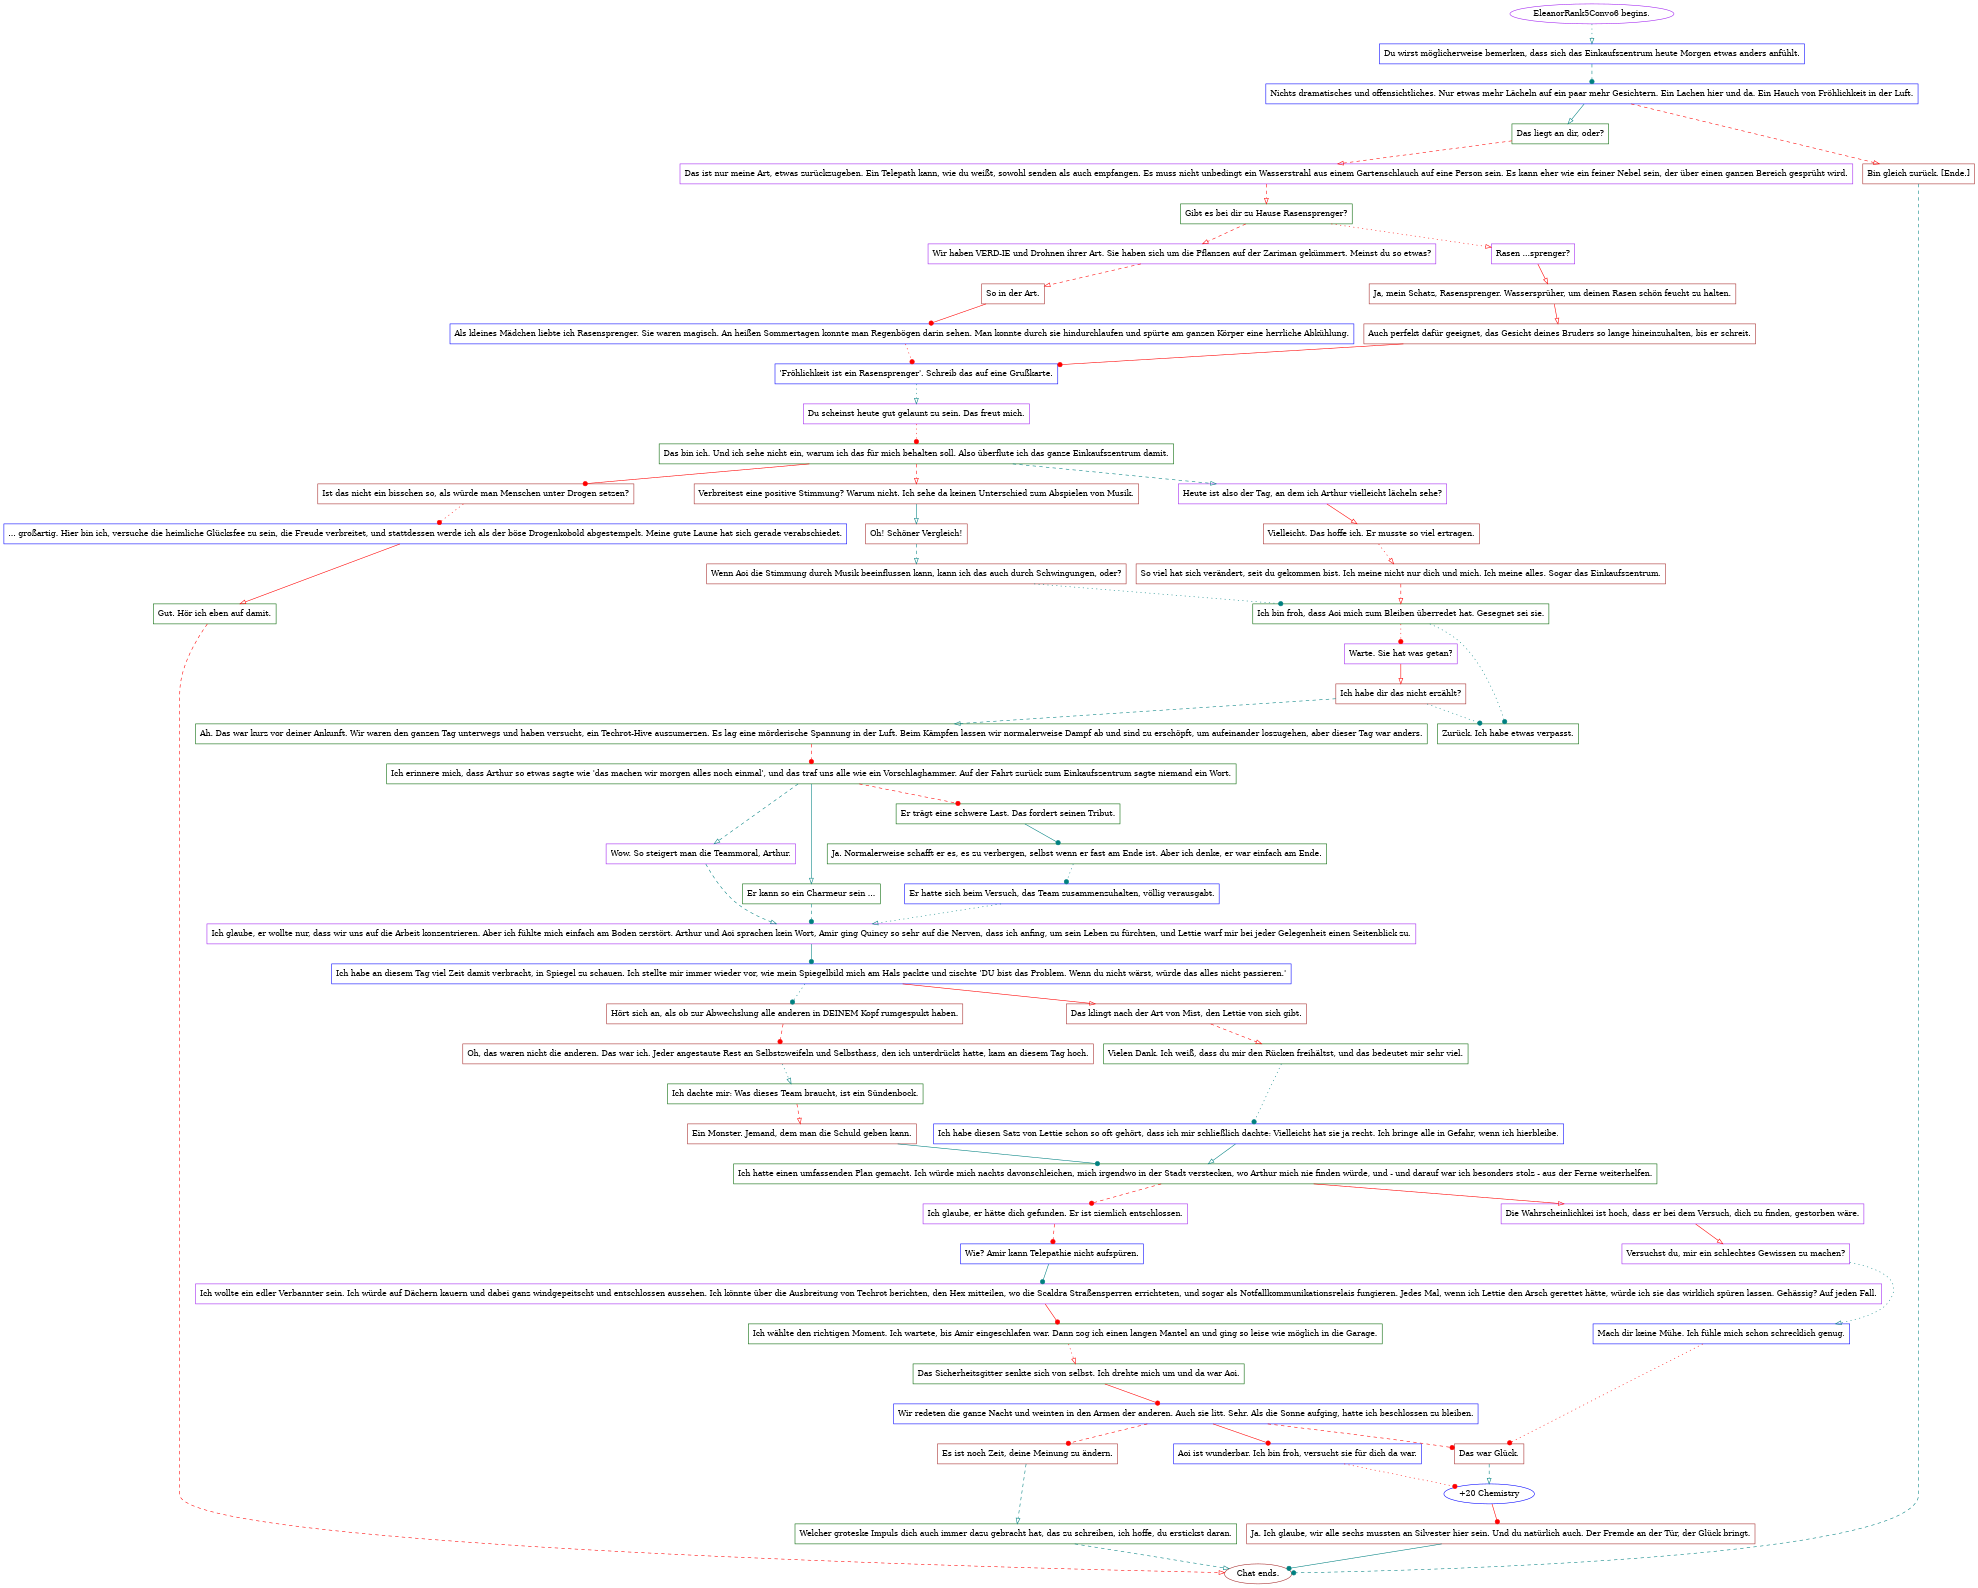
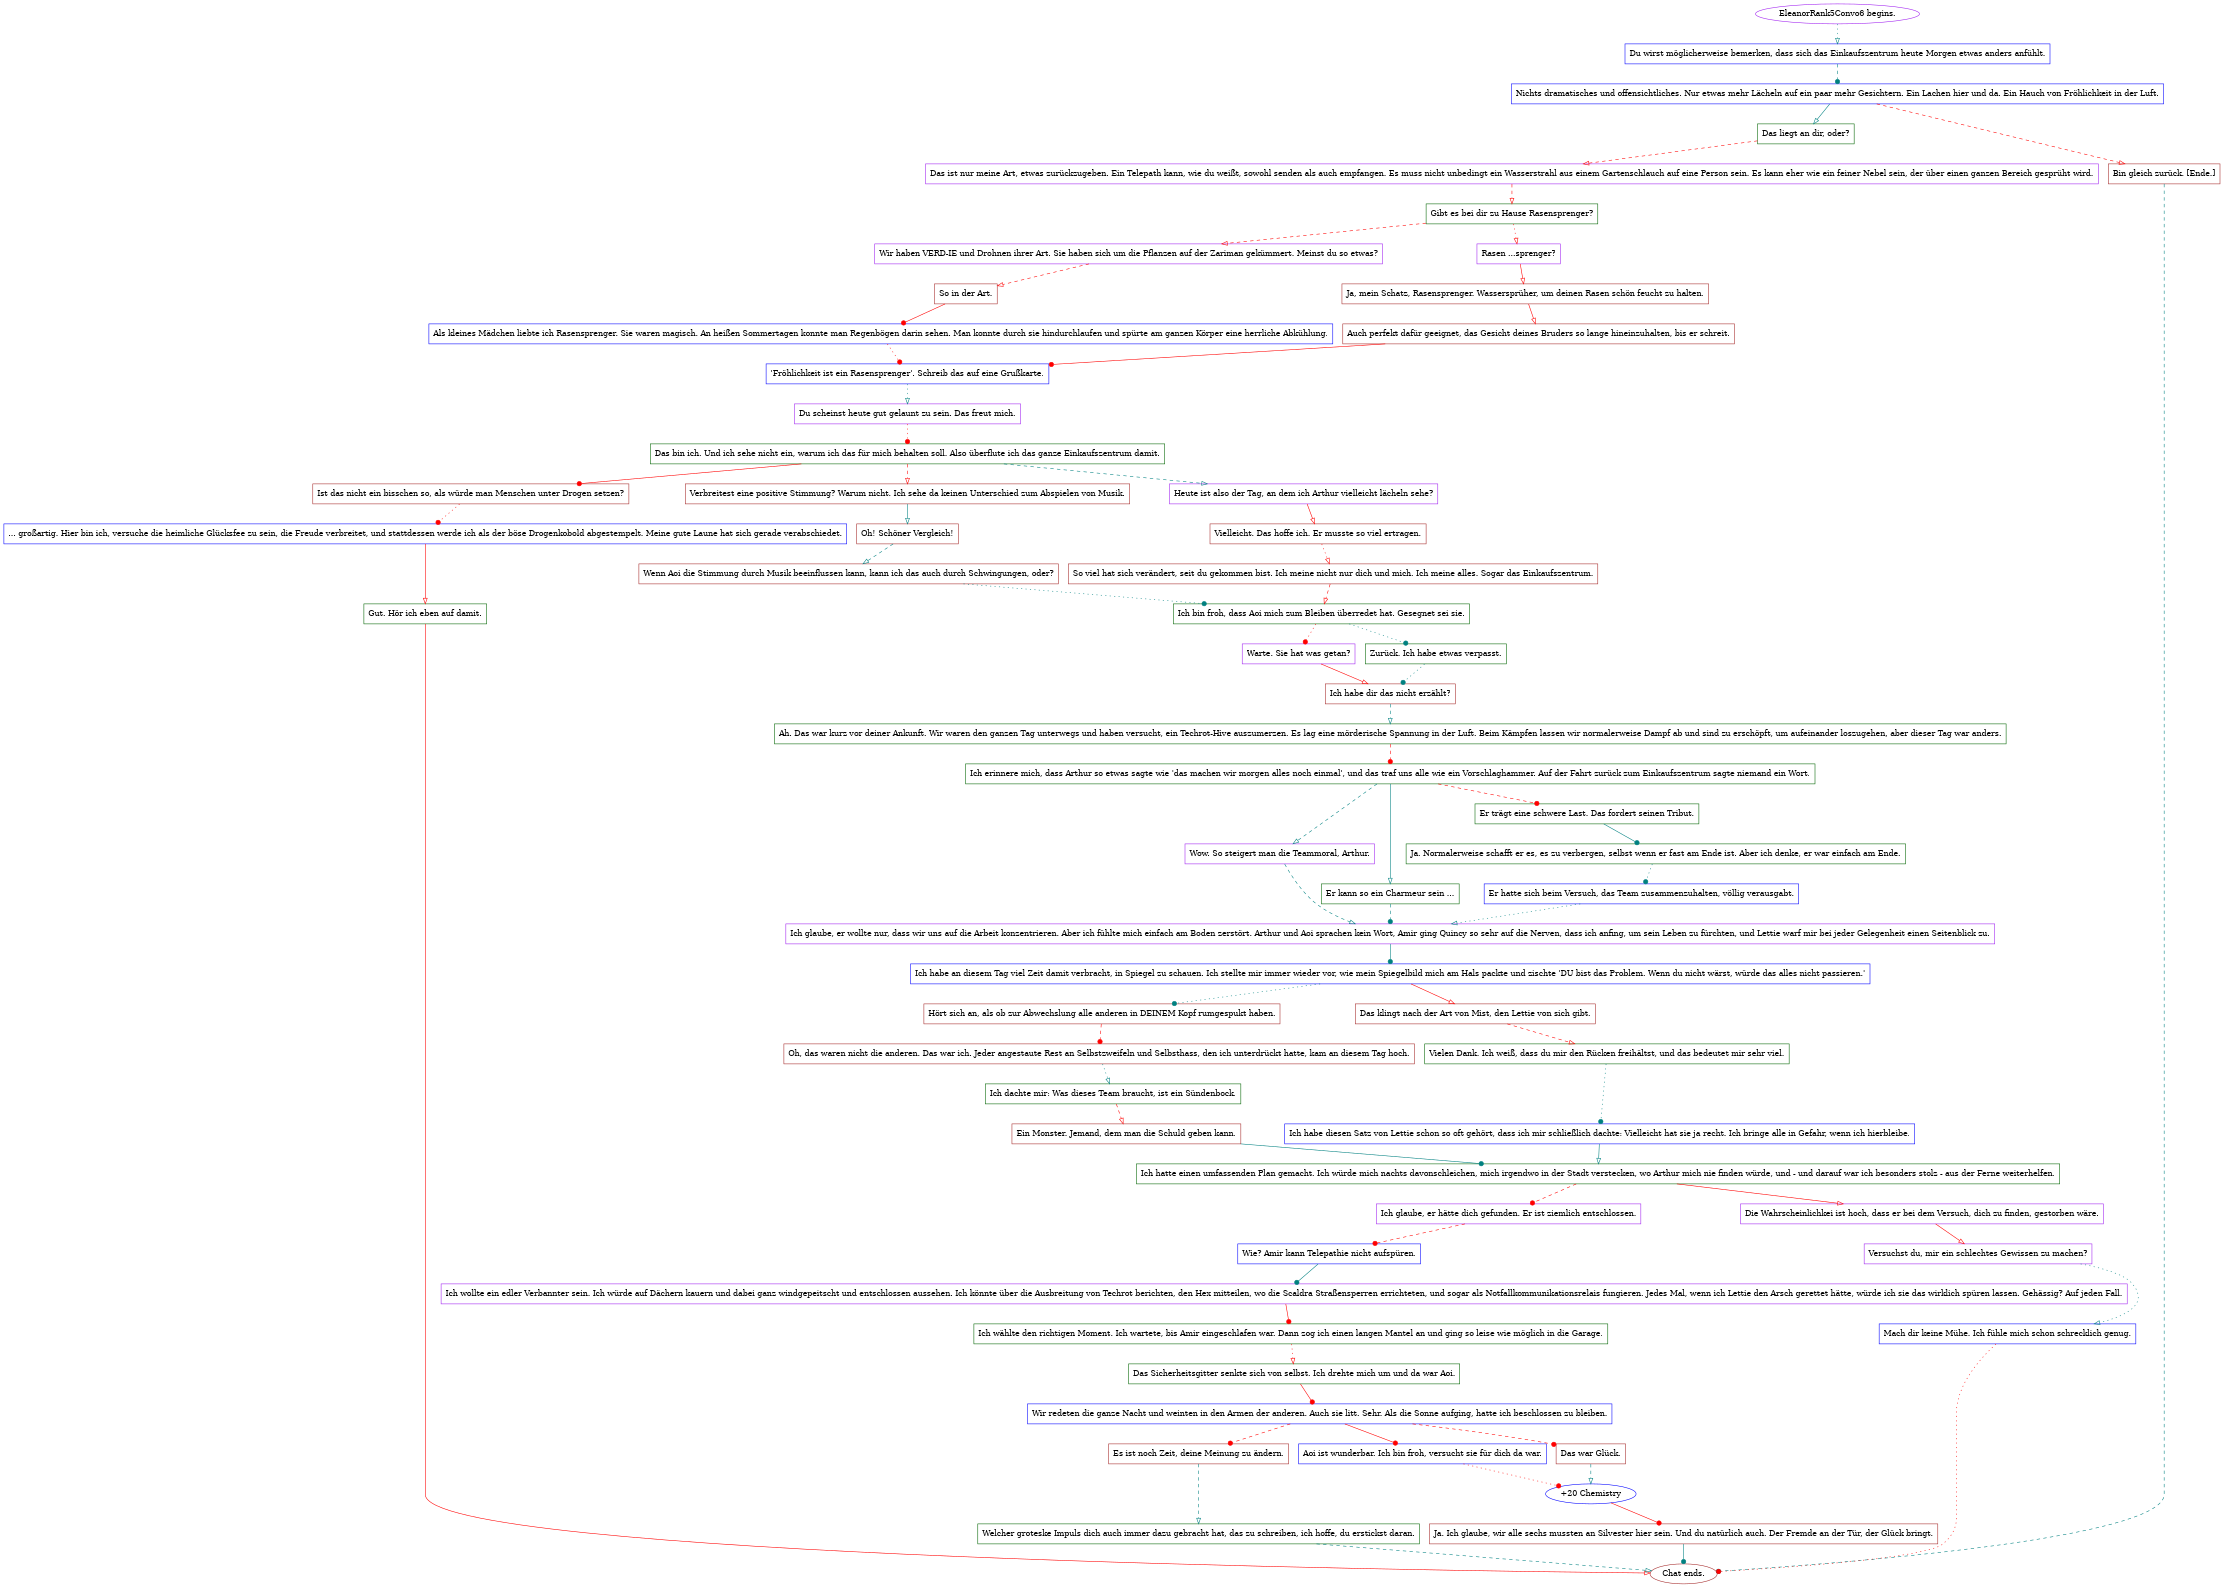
edge "Ich habe dir das nicht erzählt?" -> "Zurück. Ich habe etwas verpasst.": reversed
edge "Mach dir keine Mühe. Ich fühle mich schon schrecklich genug." -> "Das war Glück.": now "Mach dir keine Mühe. Ich fühle mich schon schrecklich genug." -> "Chat ends."
edge "Gut. Hör ich eben auf damit." -> "Chat ends.": style dashed -> solid
